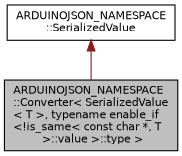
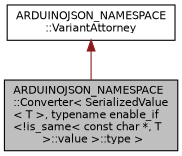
node "ARDUINOJSON_NAMESPACE ::SerializedValue": label "ARDUINOJSON_NAMESPACE ::SerializedValue" -> "ARDUINOJSON_NAMESPACE ::VariantAttorney"
